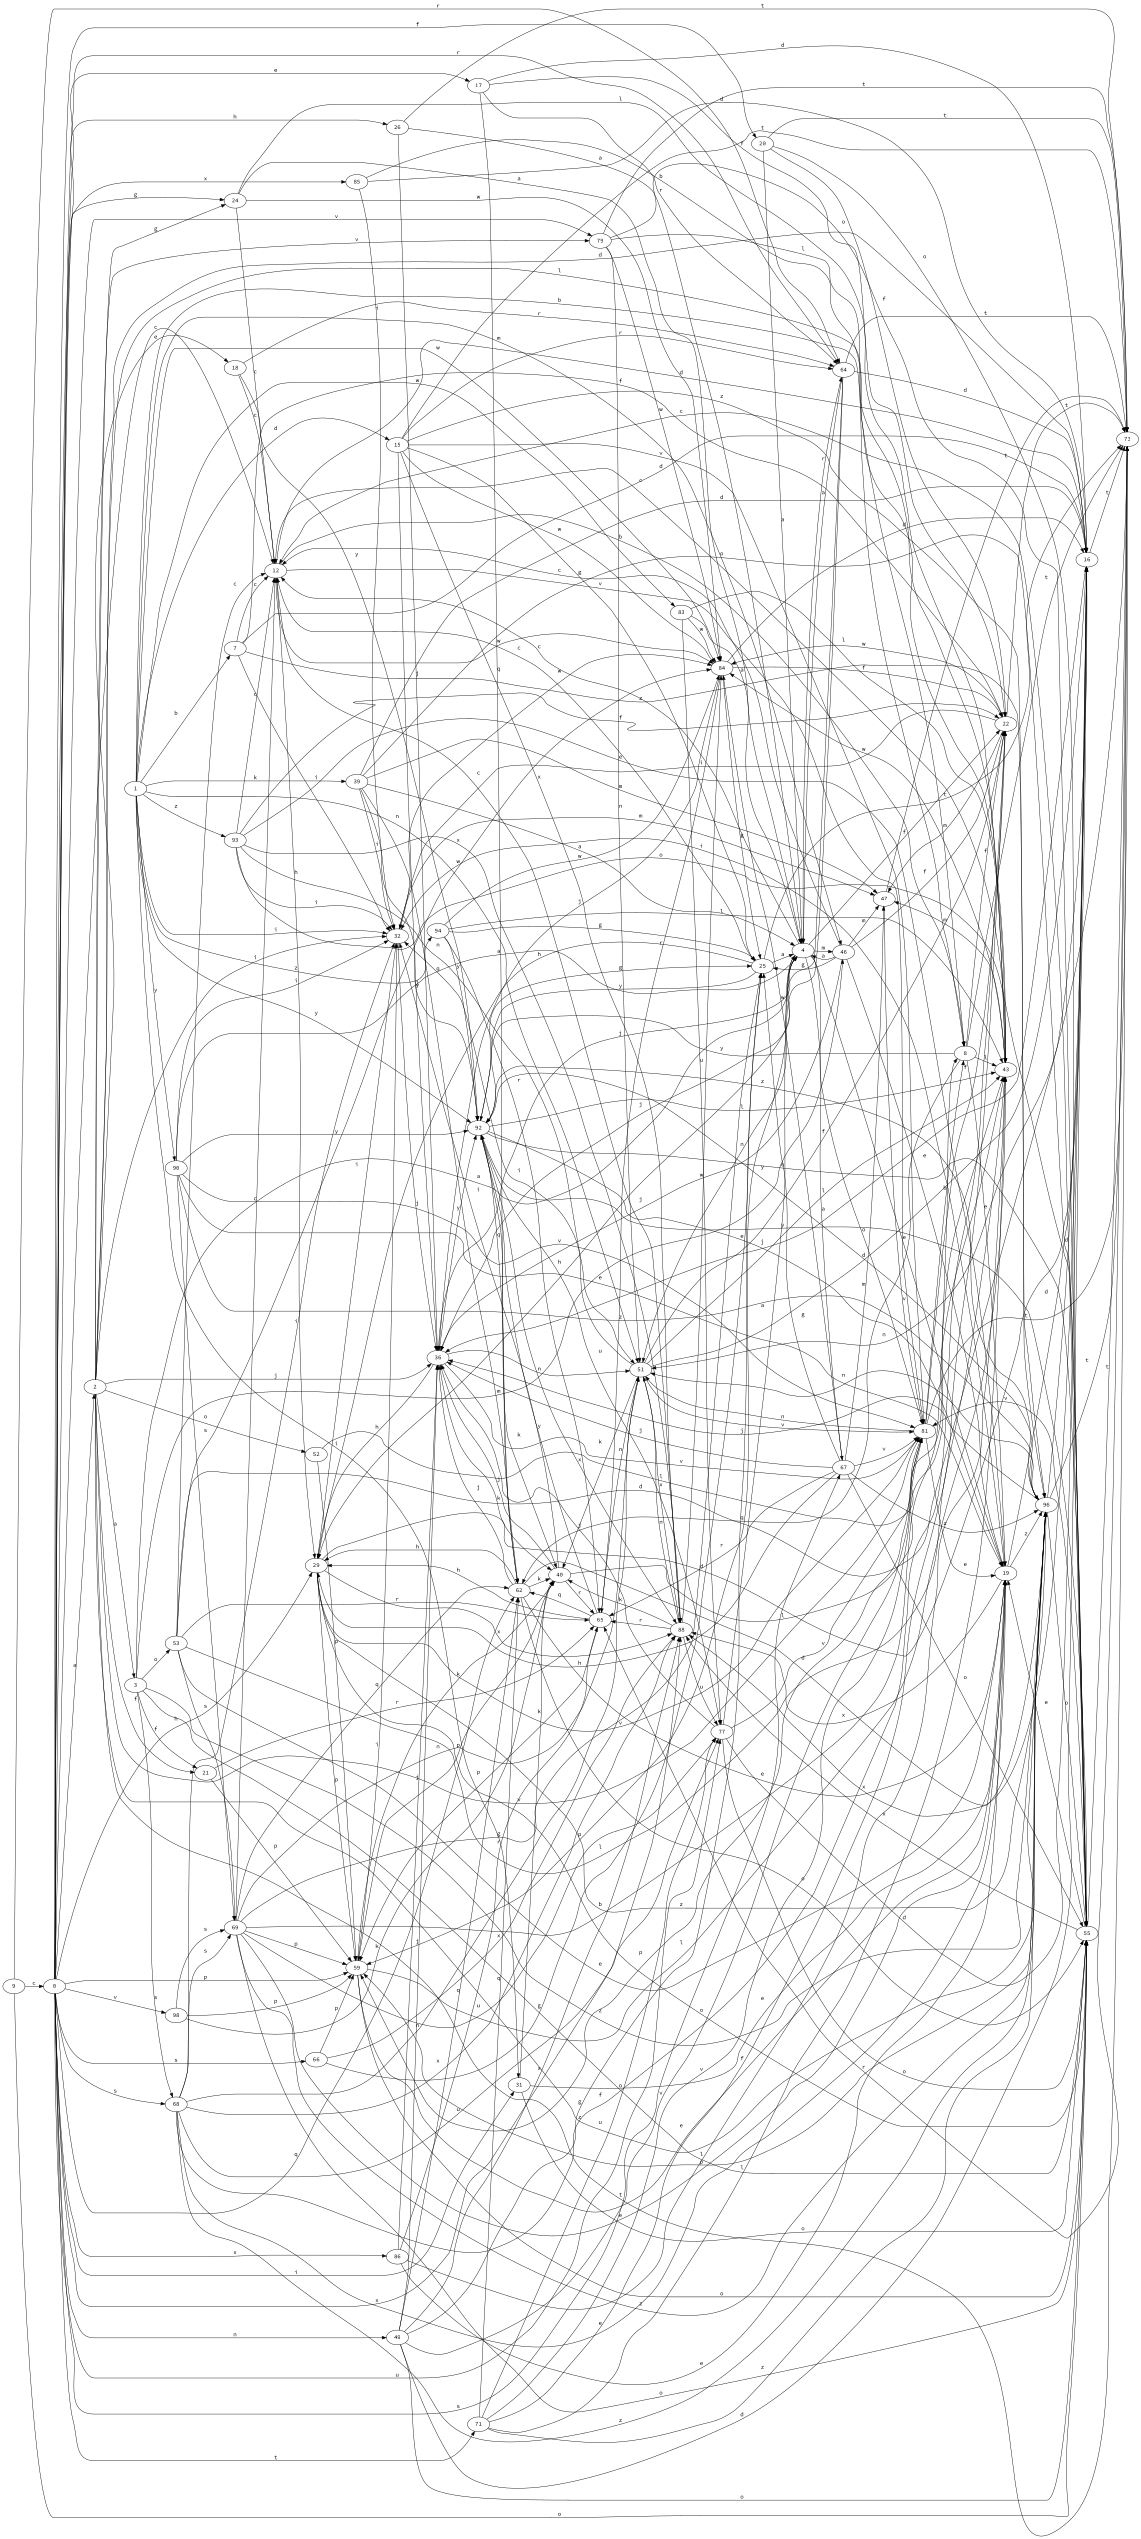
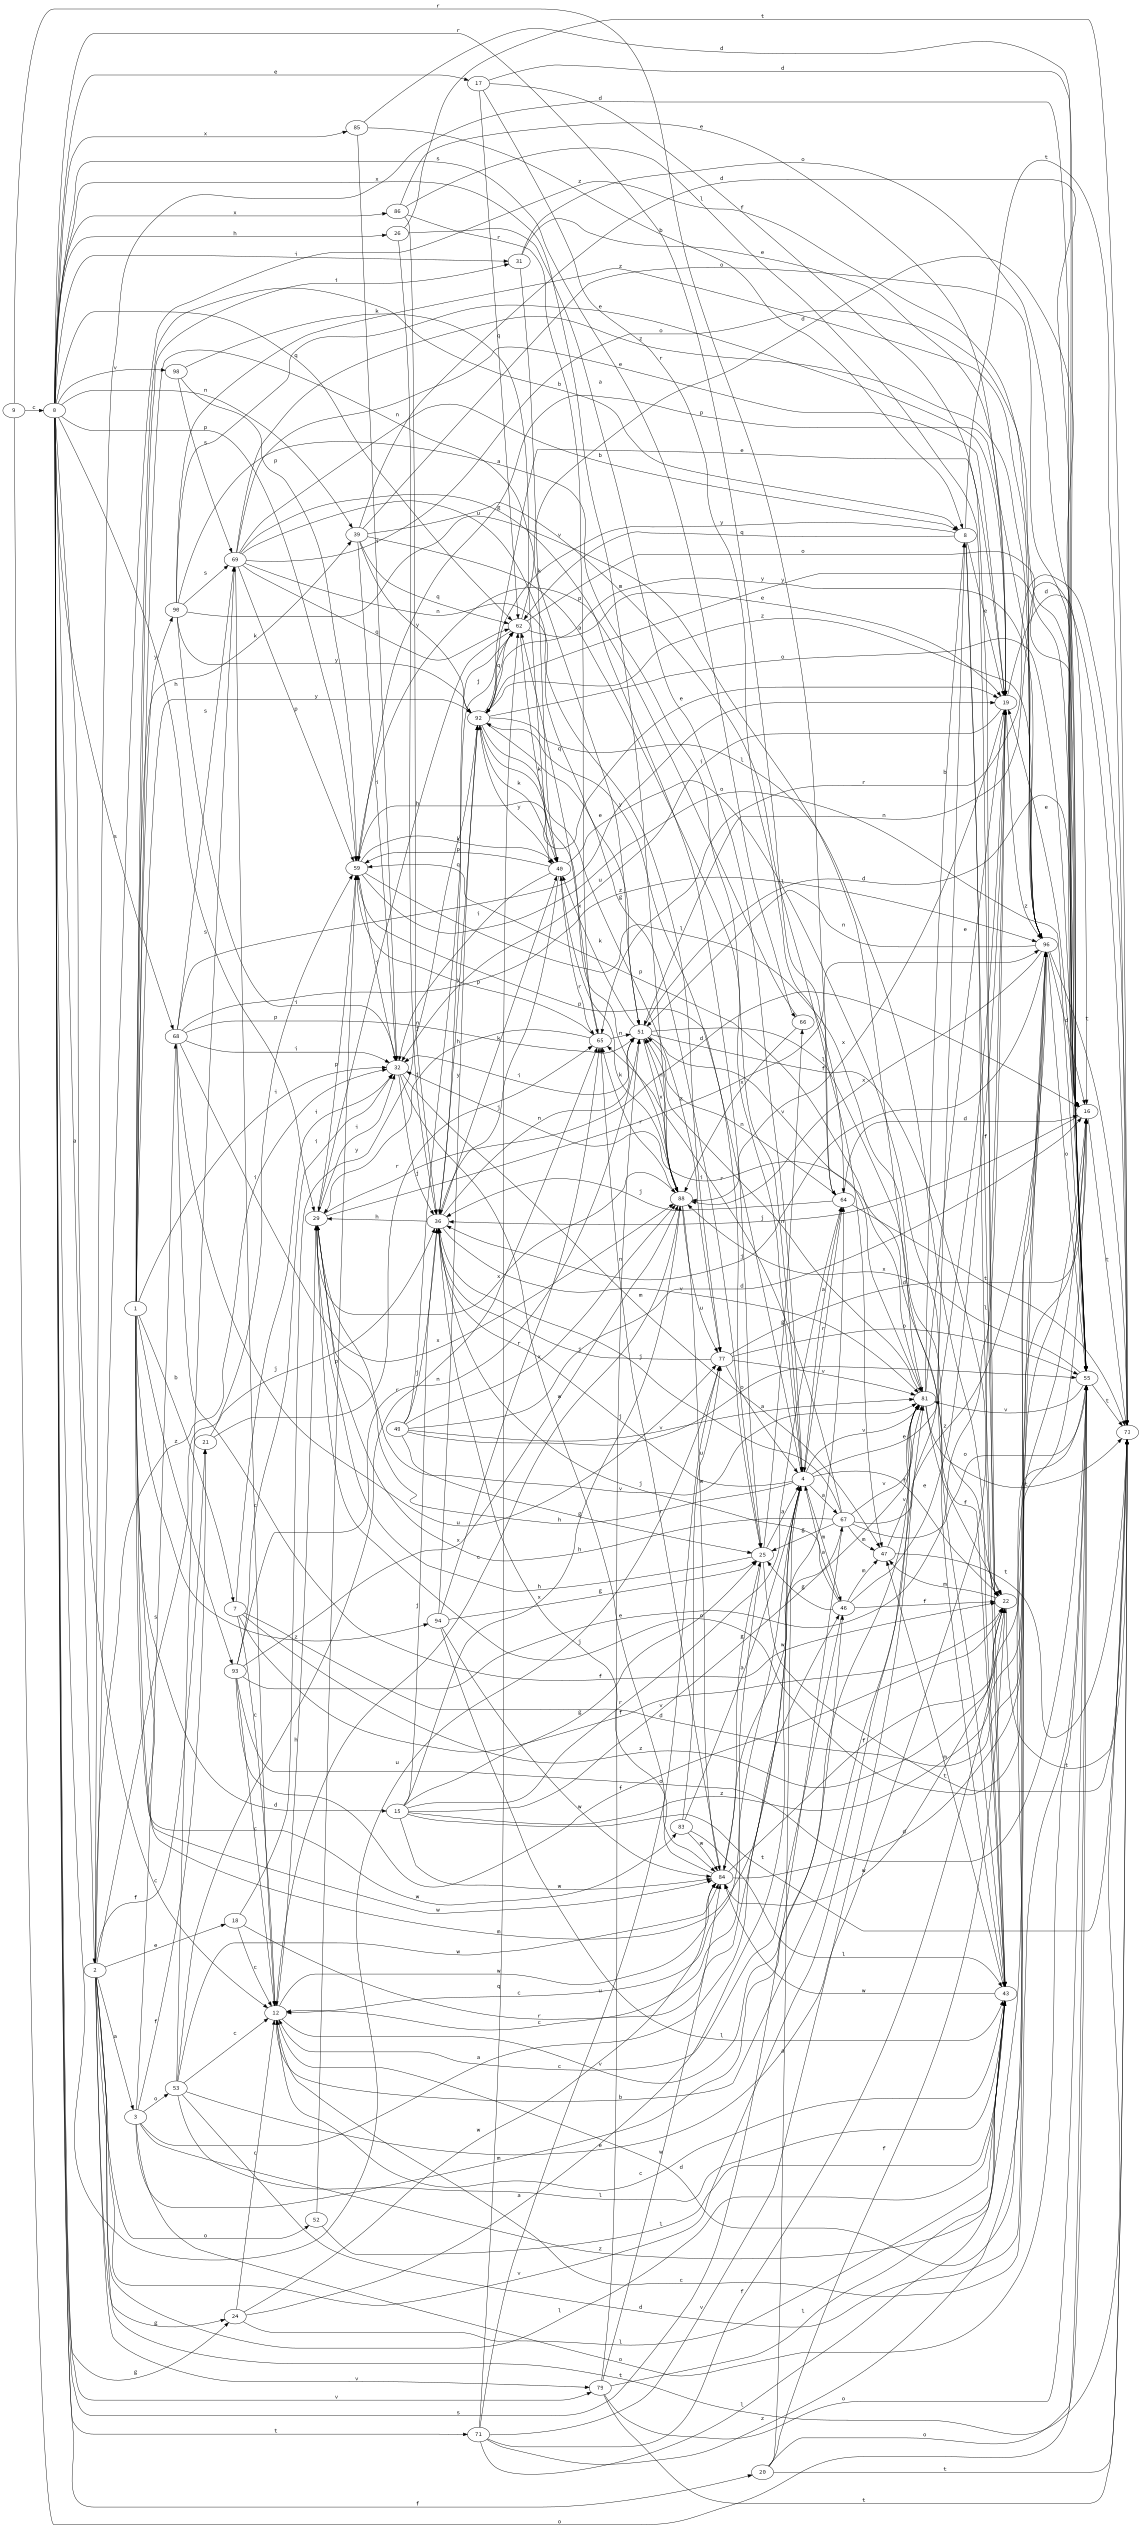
edge "4" -> "81": label "o" -> "v"
edge "65" -> "92": now "40" -> "92"
edge "66" -> "25": reversed
edge "0" -> "49": now "0" -> "39"
